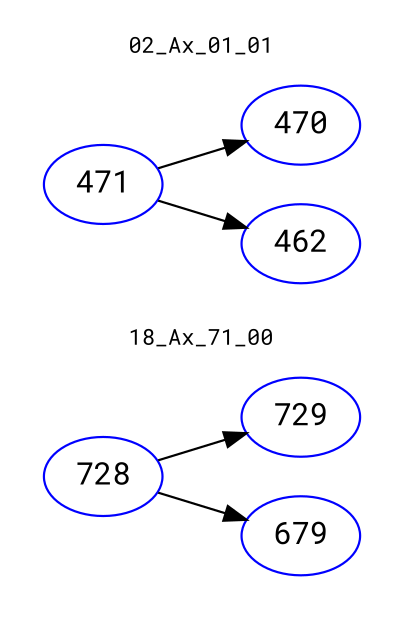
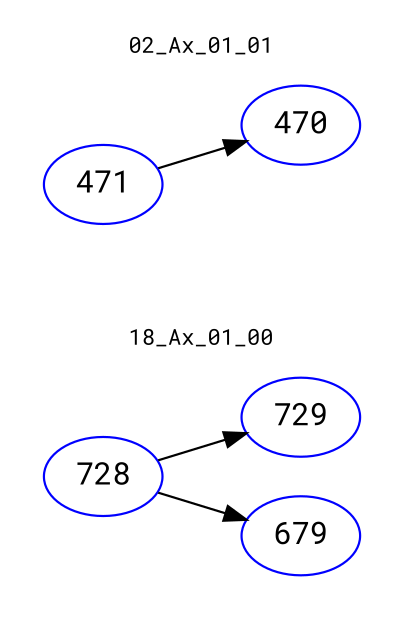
node "462": removed
cluster "18_Ax_71_00": label "18_Ax_71_00" -> "18_Ax_01_00"
